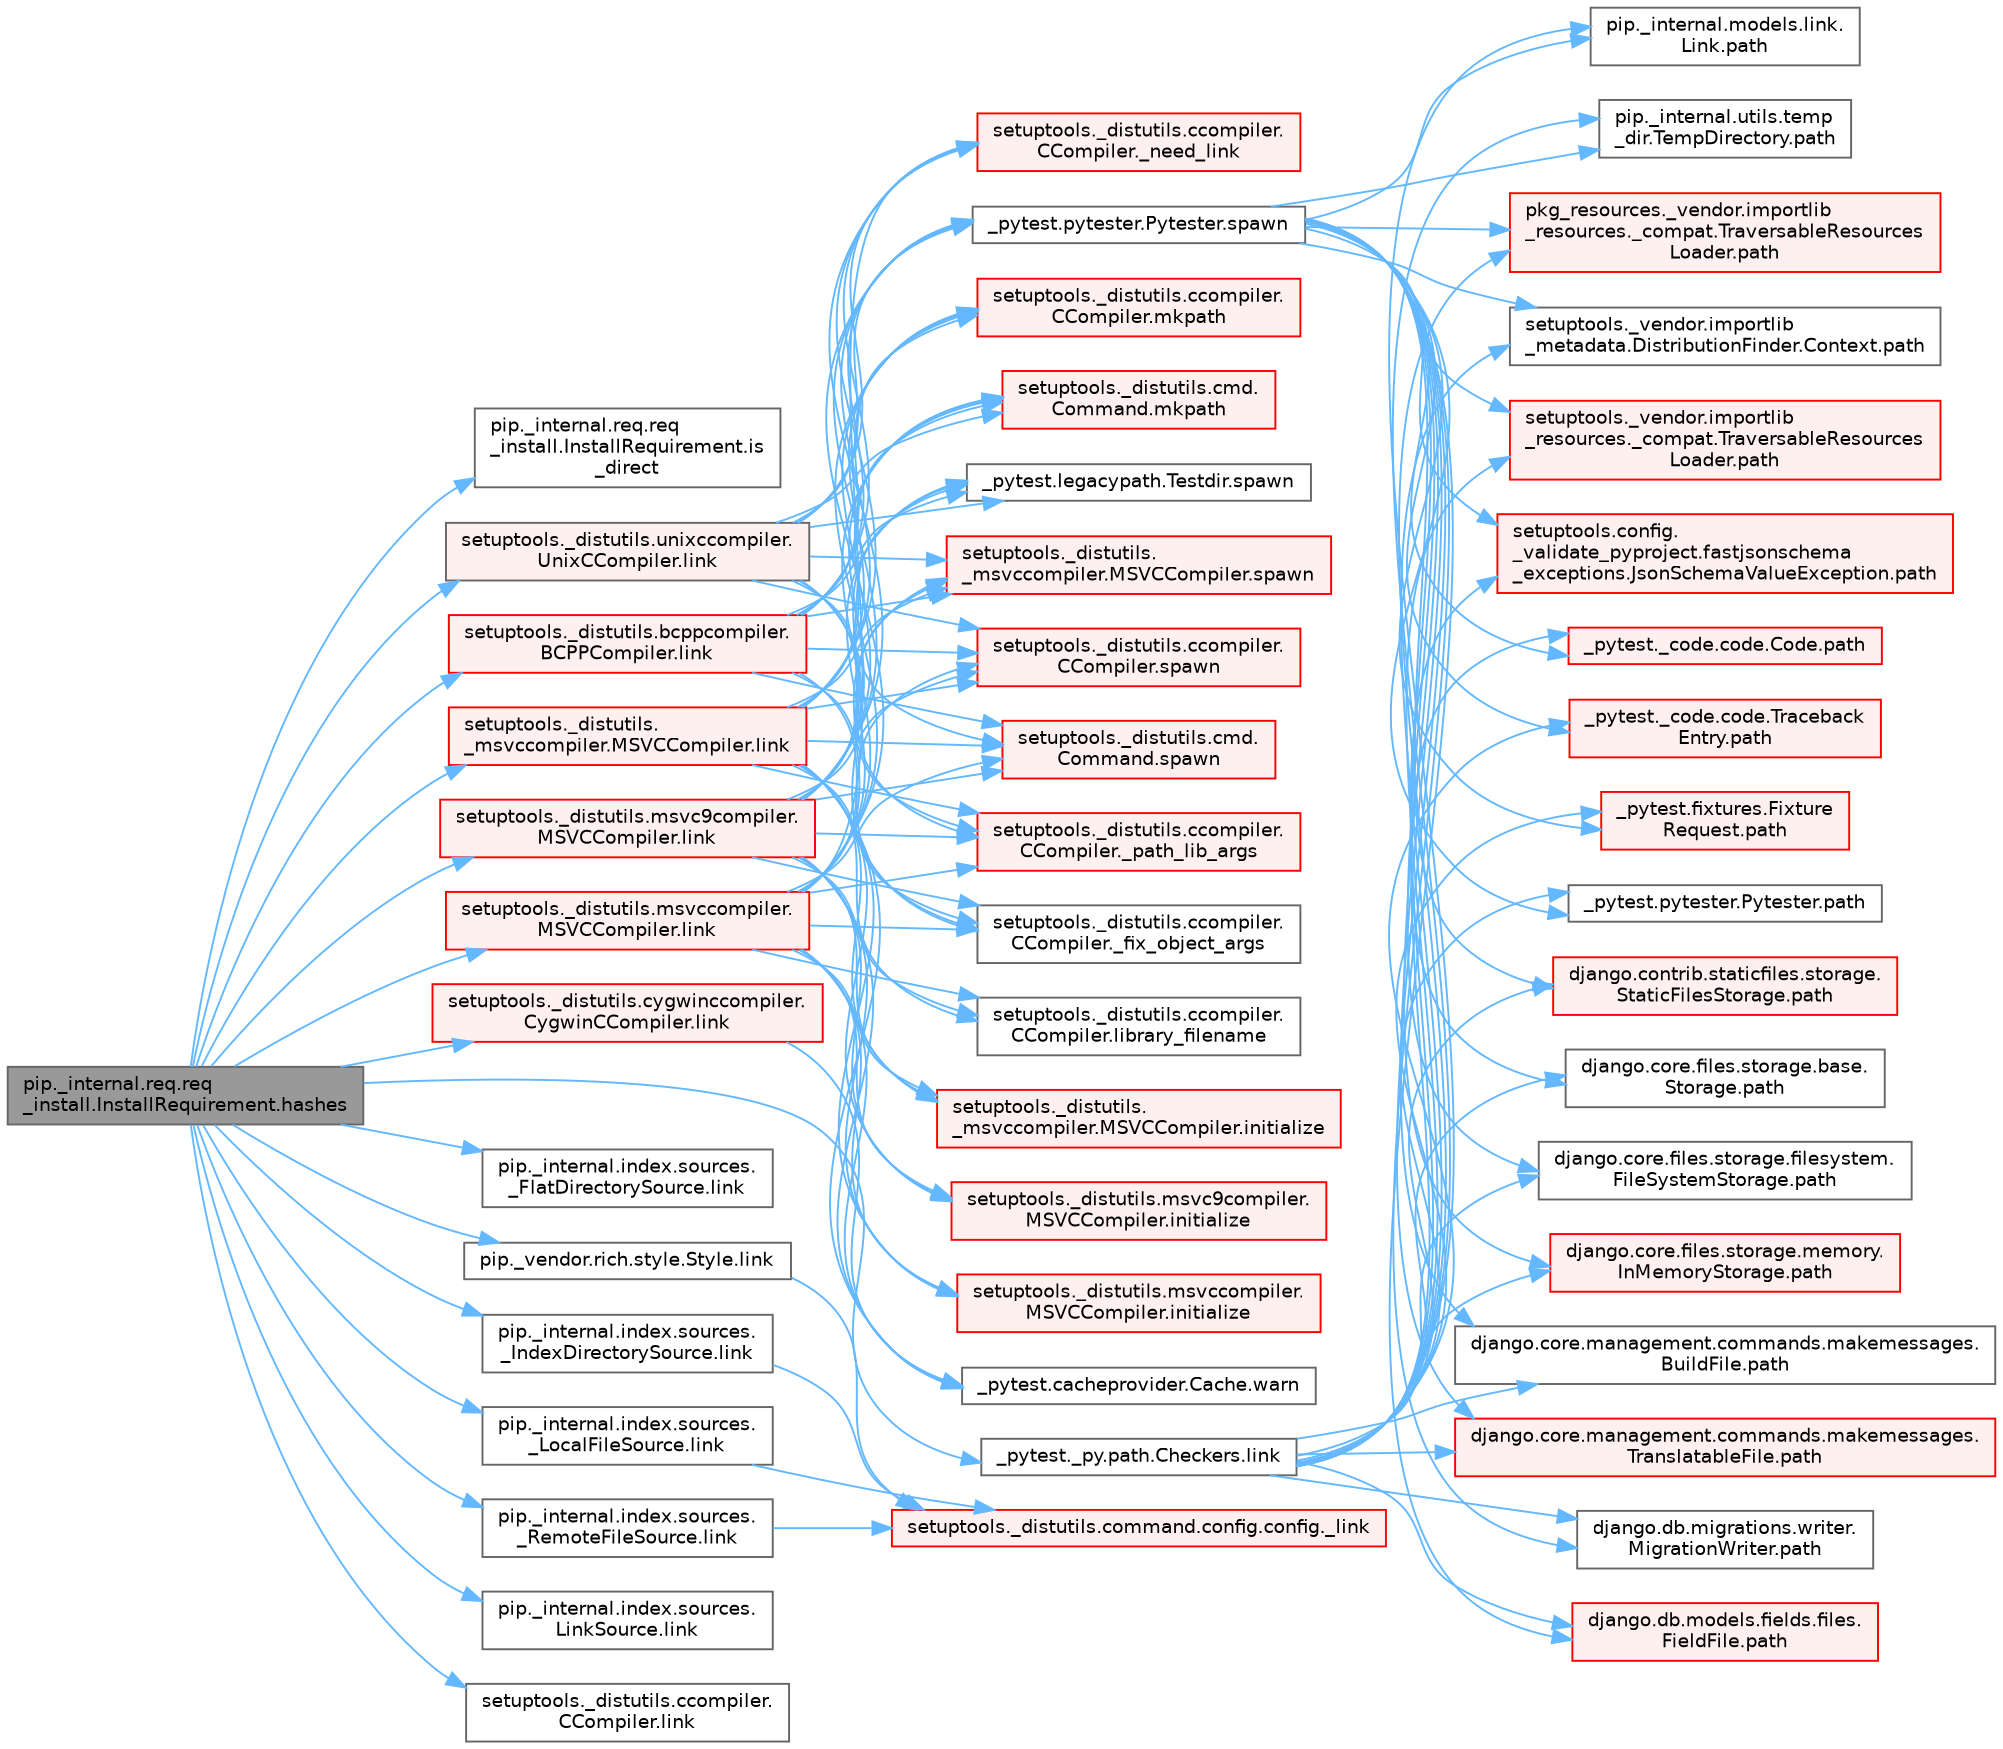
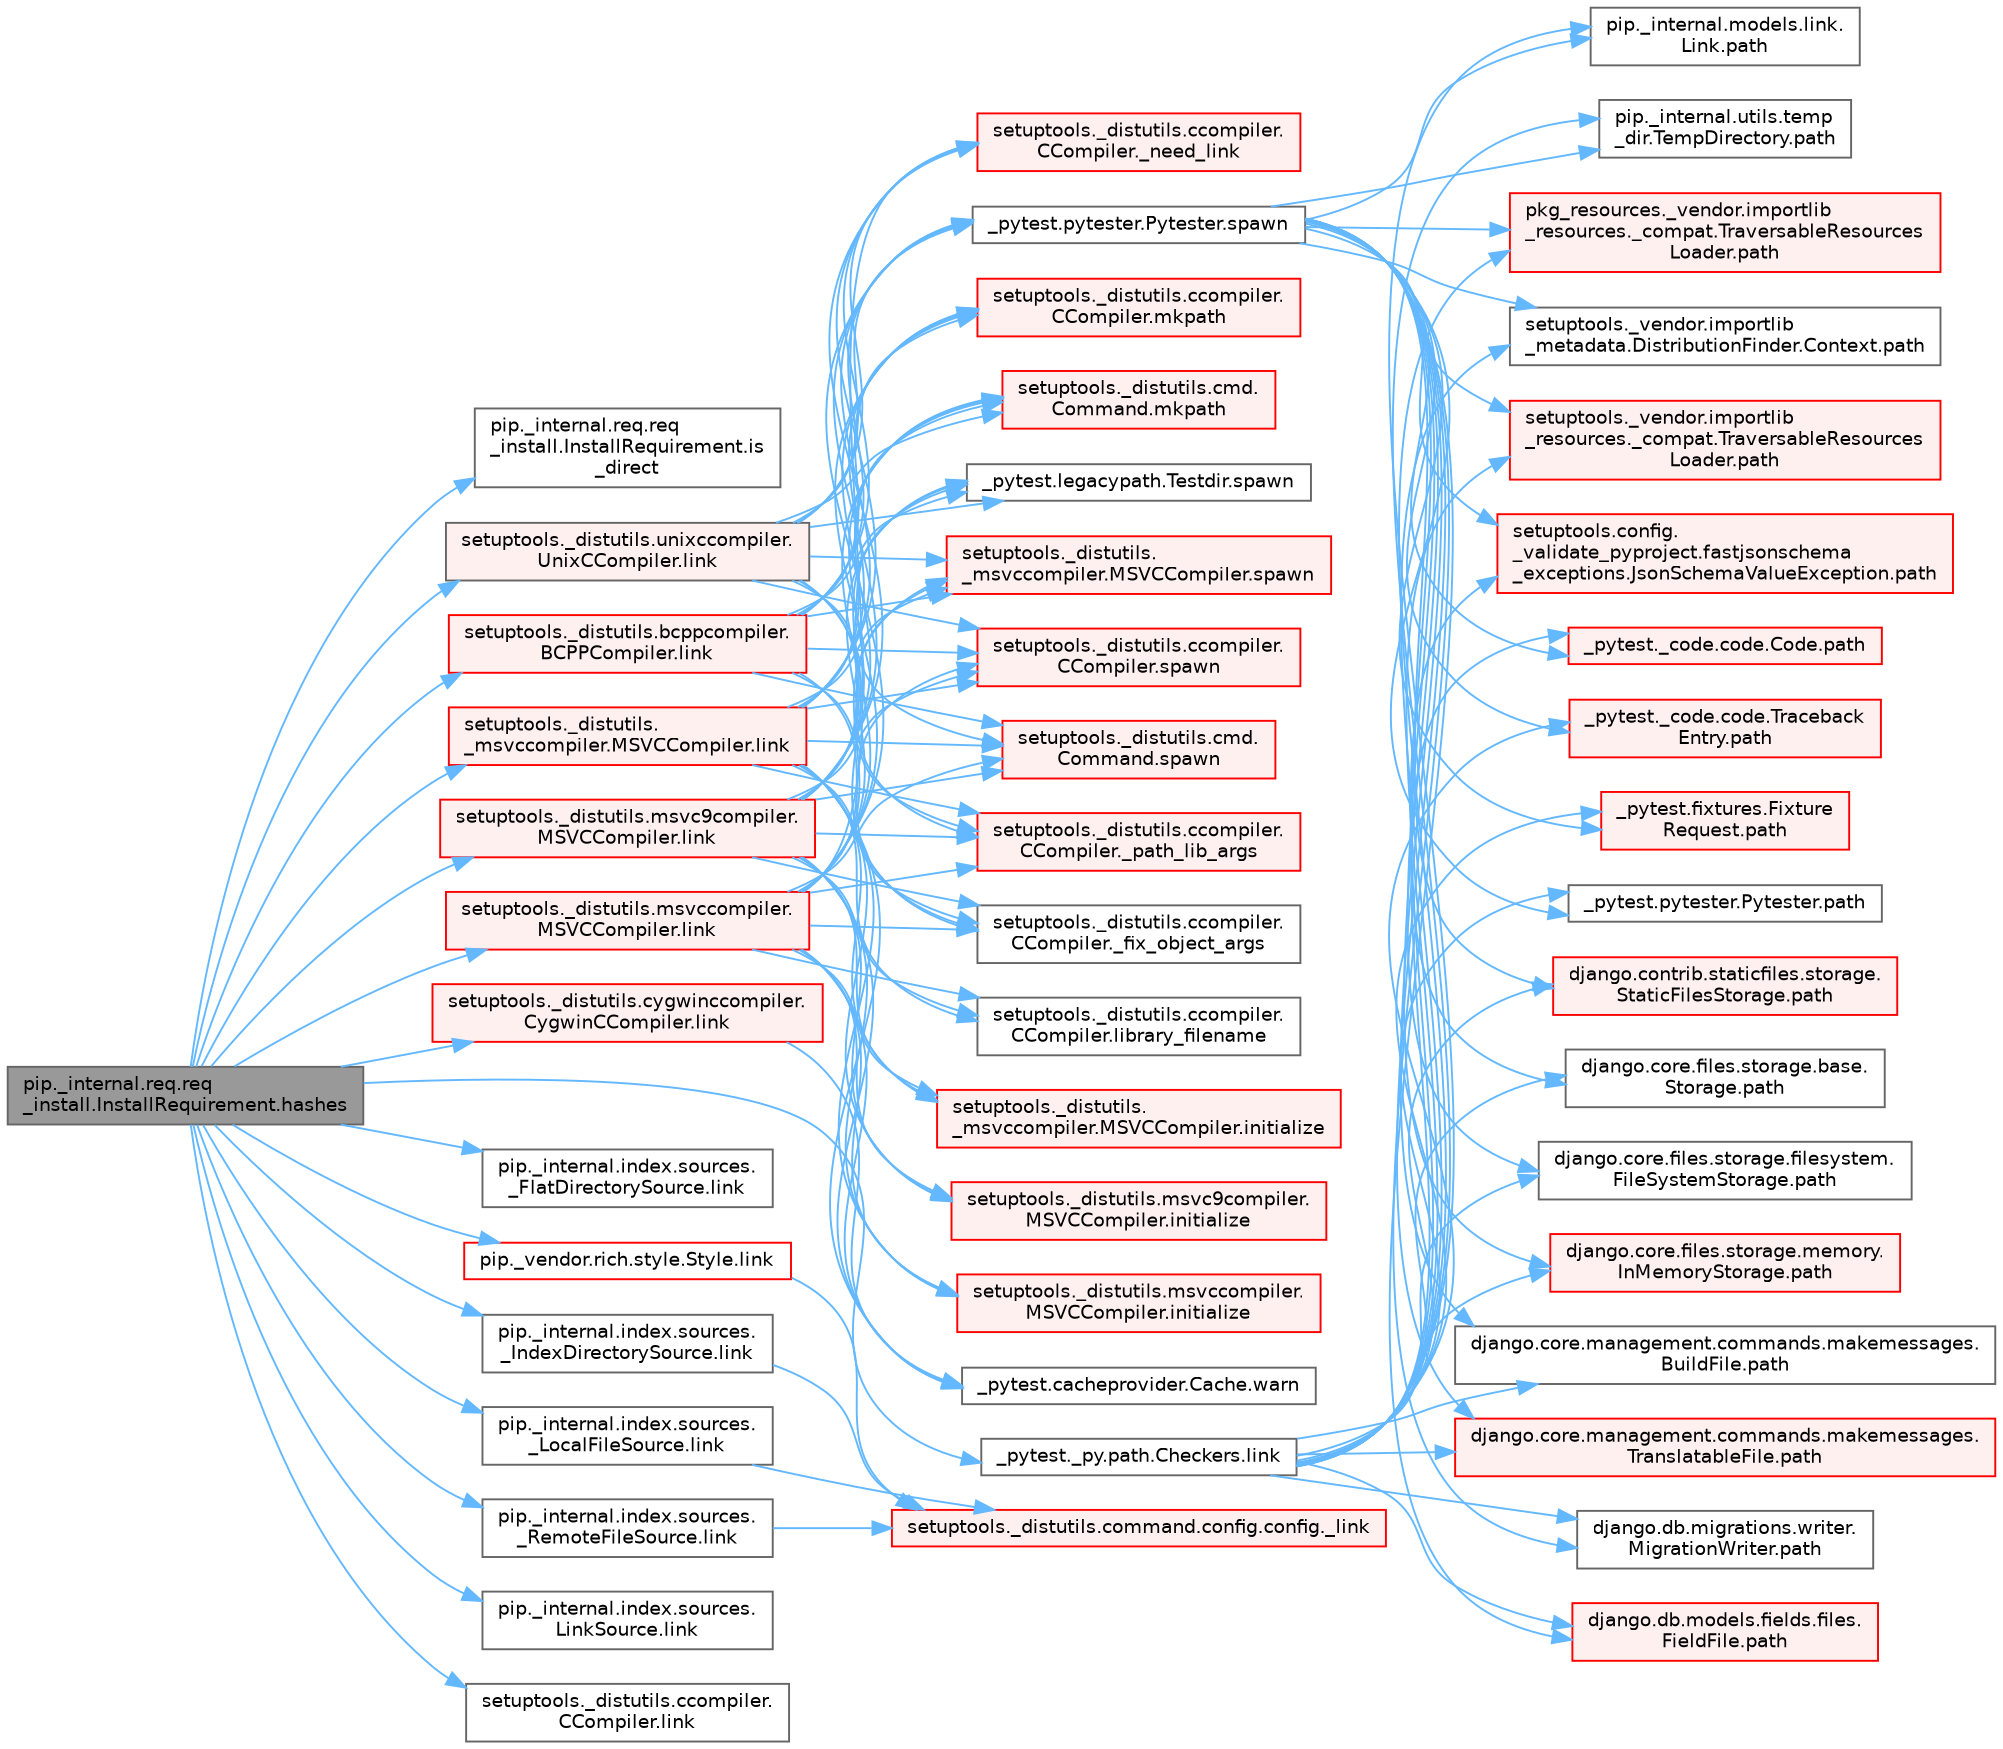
node "pip._vendor.rich.style.Style.link": color grey40 -> red
